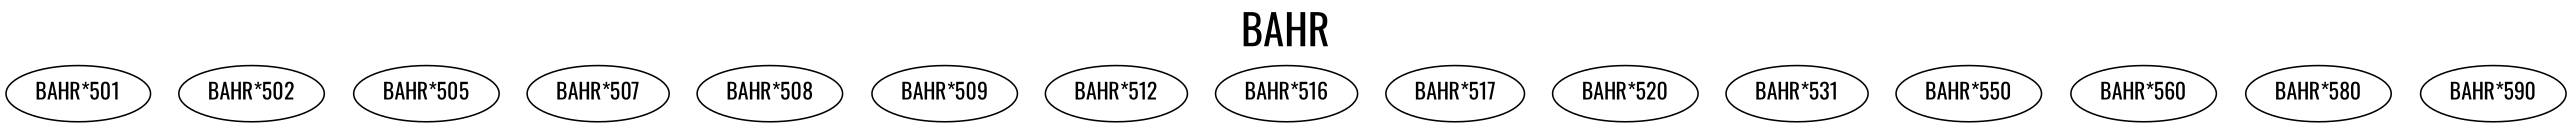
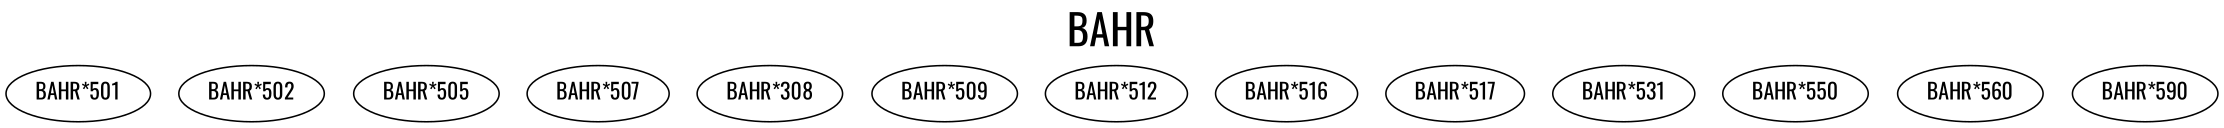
node "BAHR*508": label "BAHR*508" -> "BAHR*308"
node "BAHR*520": removed
node "BAHR*580": removed
